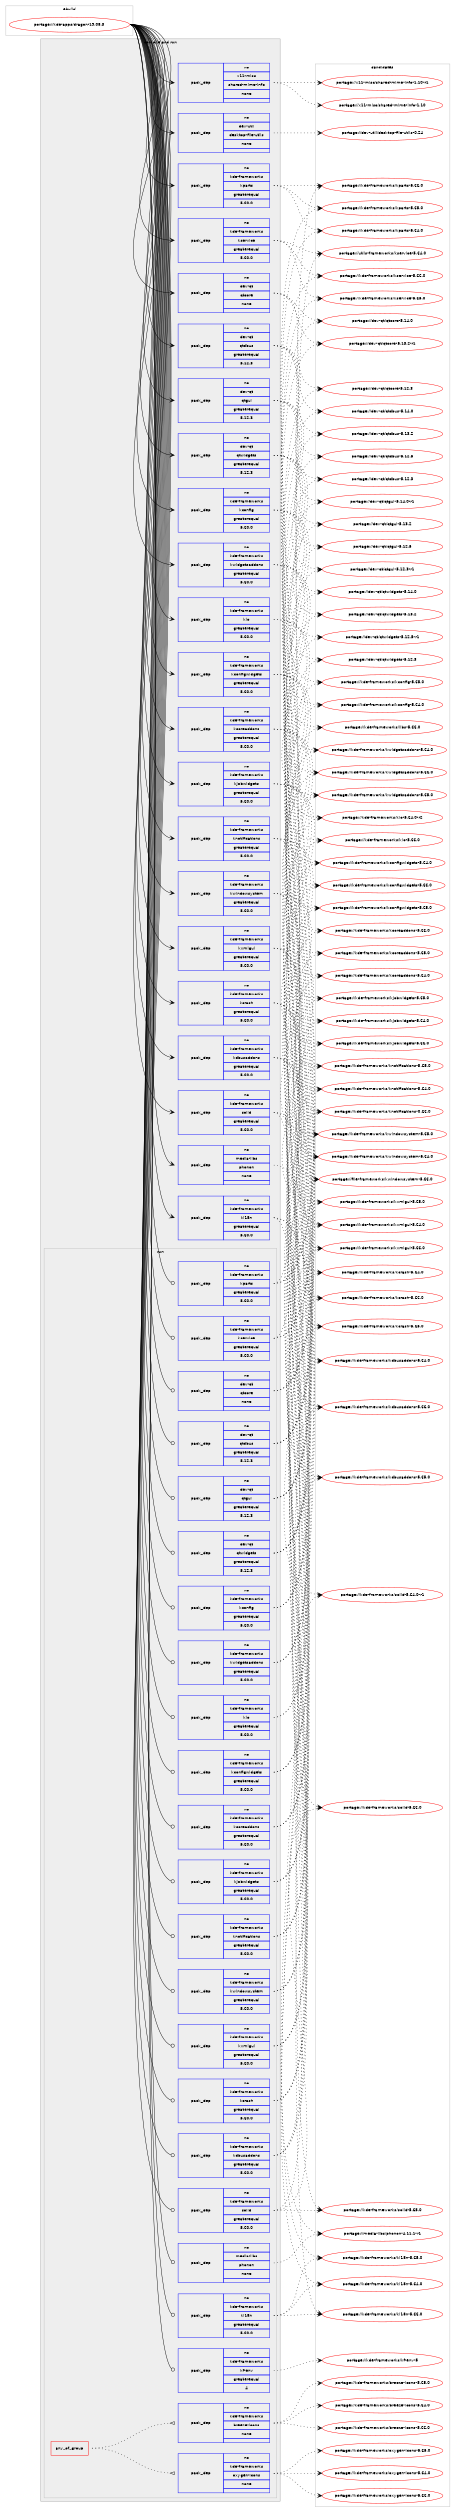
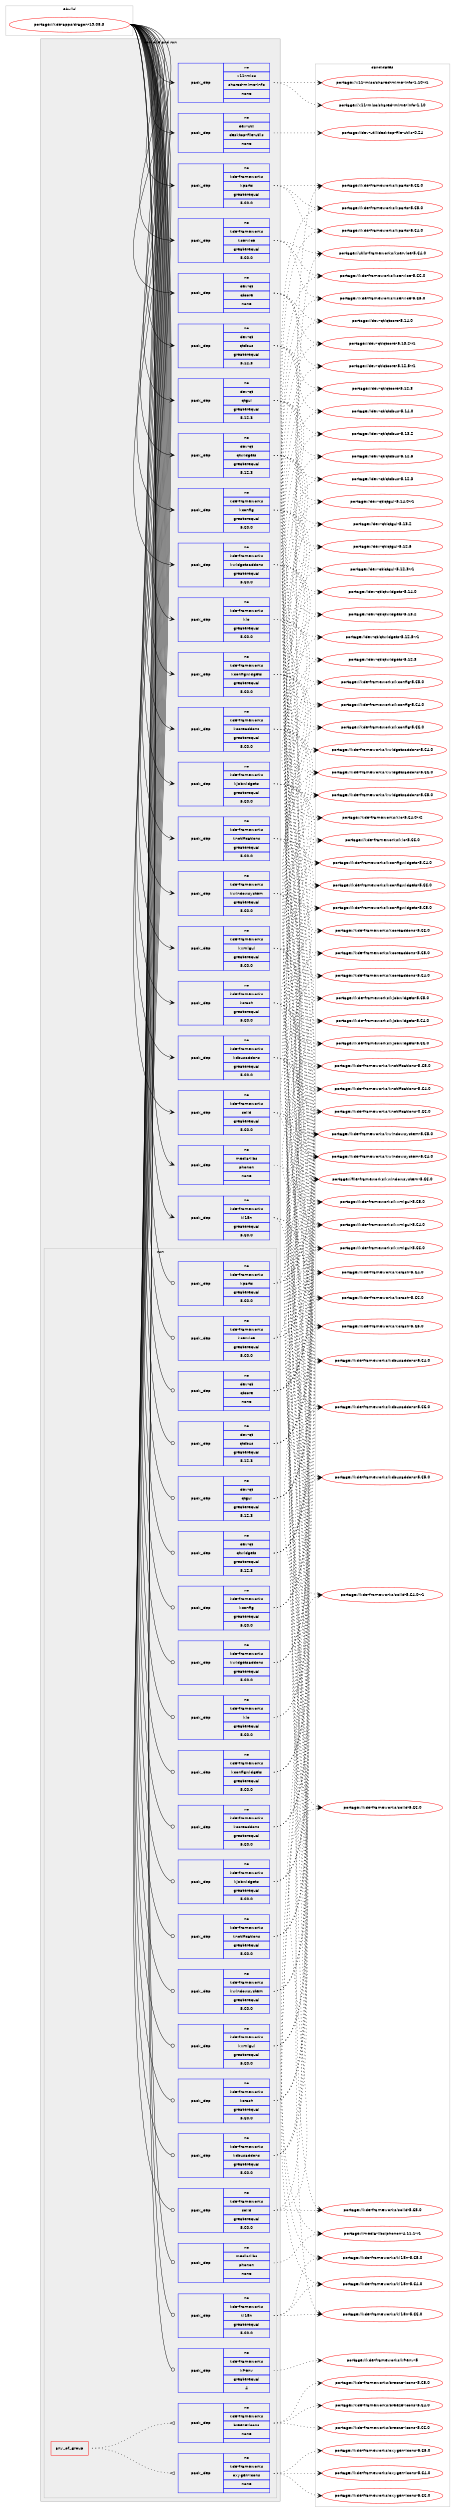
node "portage://dev-qt/qtcore-5.12.5-r1": added
node "portage://kde-frameworks/libs-5.66.0": label "portage://kde-frameworks/libs-5.66.0" -> "portage://kde-frameworks/kconfig-5.66.0"
